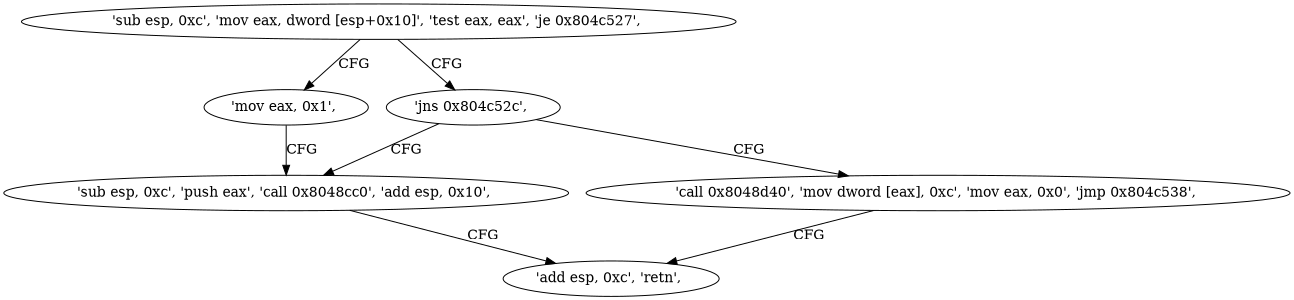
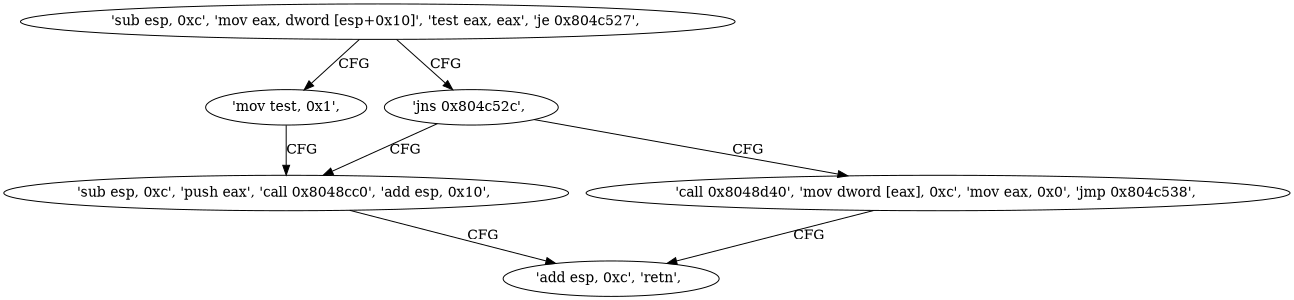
node "'mov eax, 0x1',": label "'mov eax, 0x1'," -> "'mov test, 0x1',"
